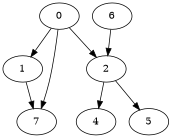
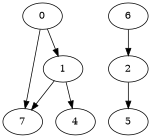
edge "0" -> "2": removed
edge "2" -> "4": now "1" -> "4"
